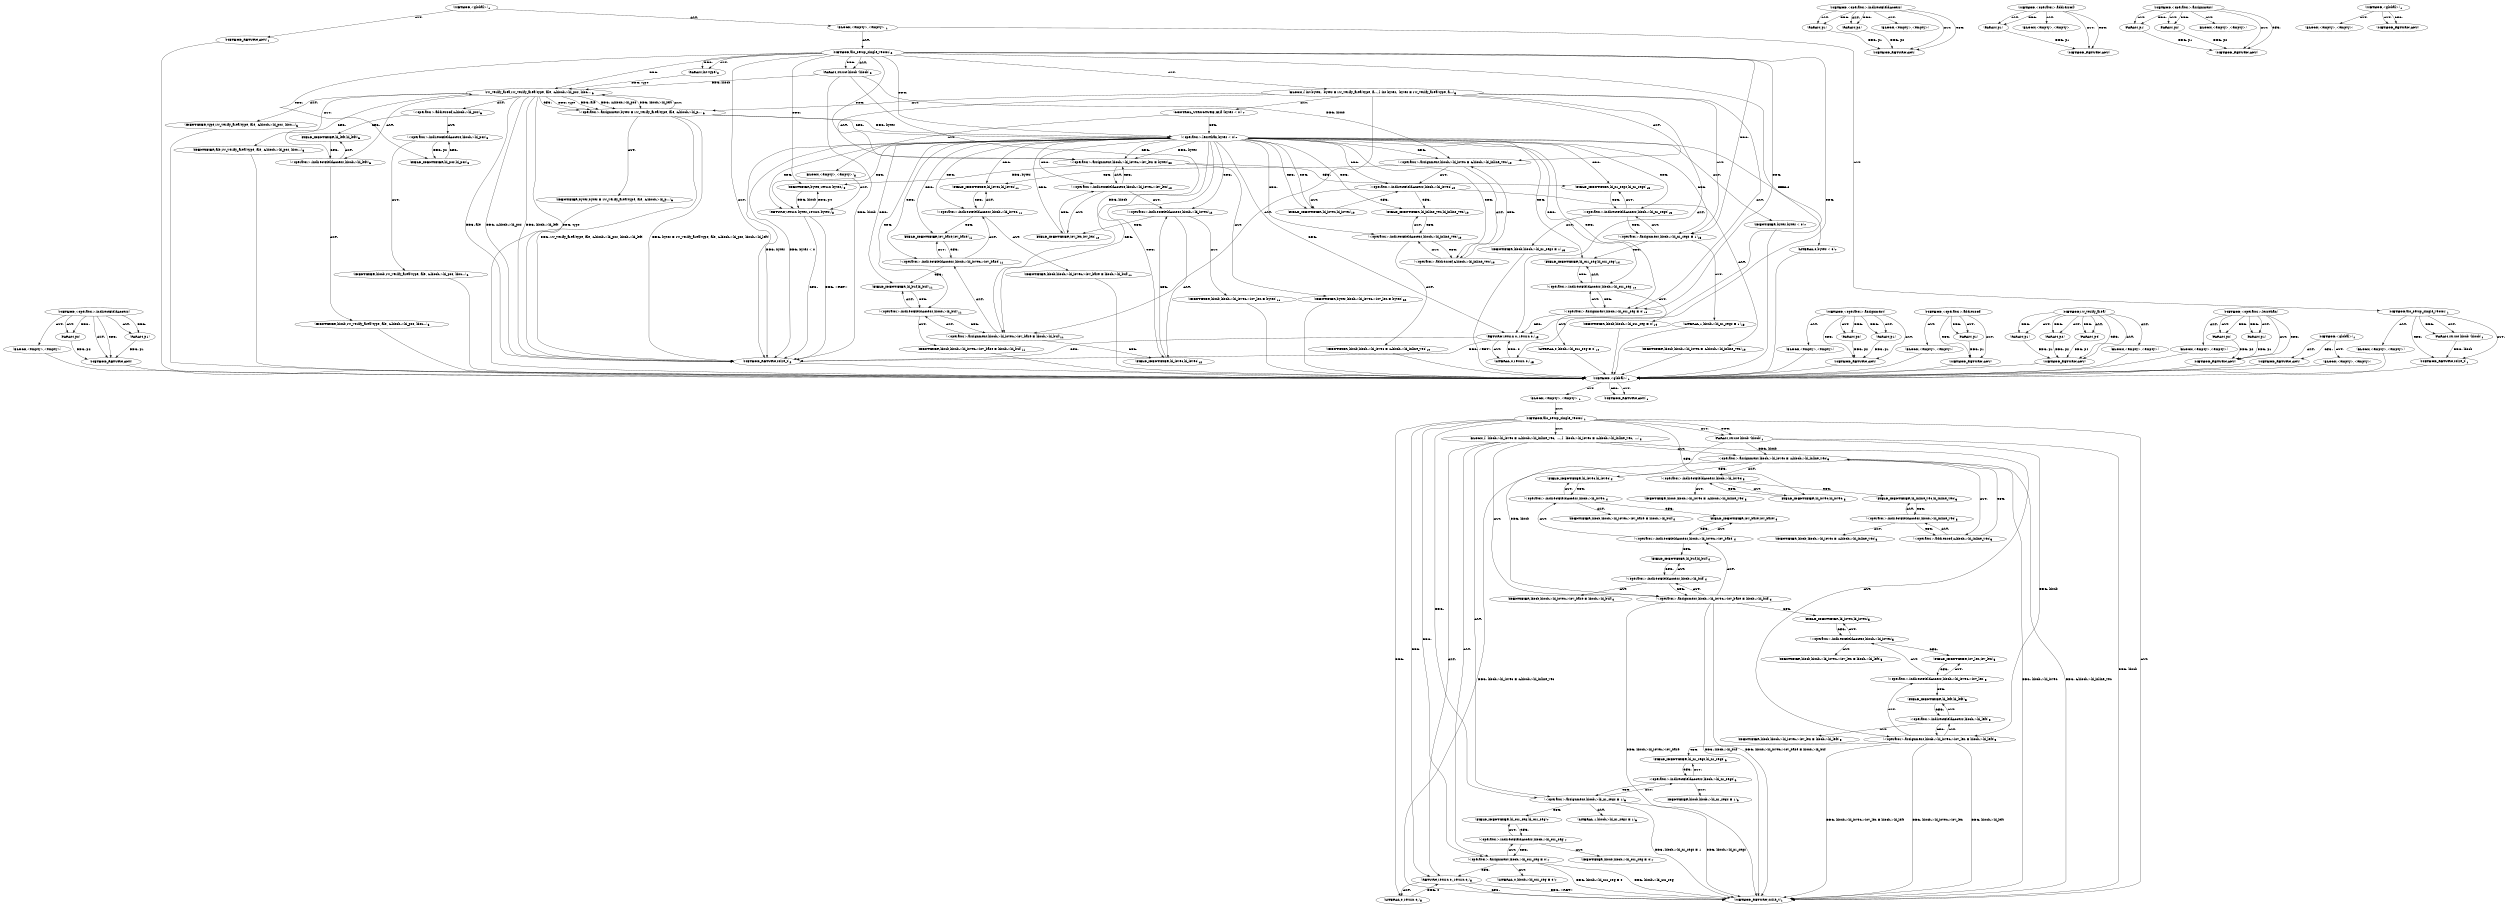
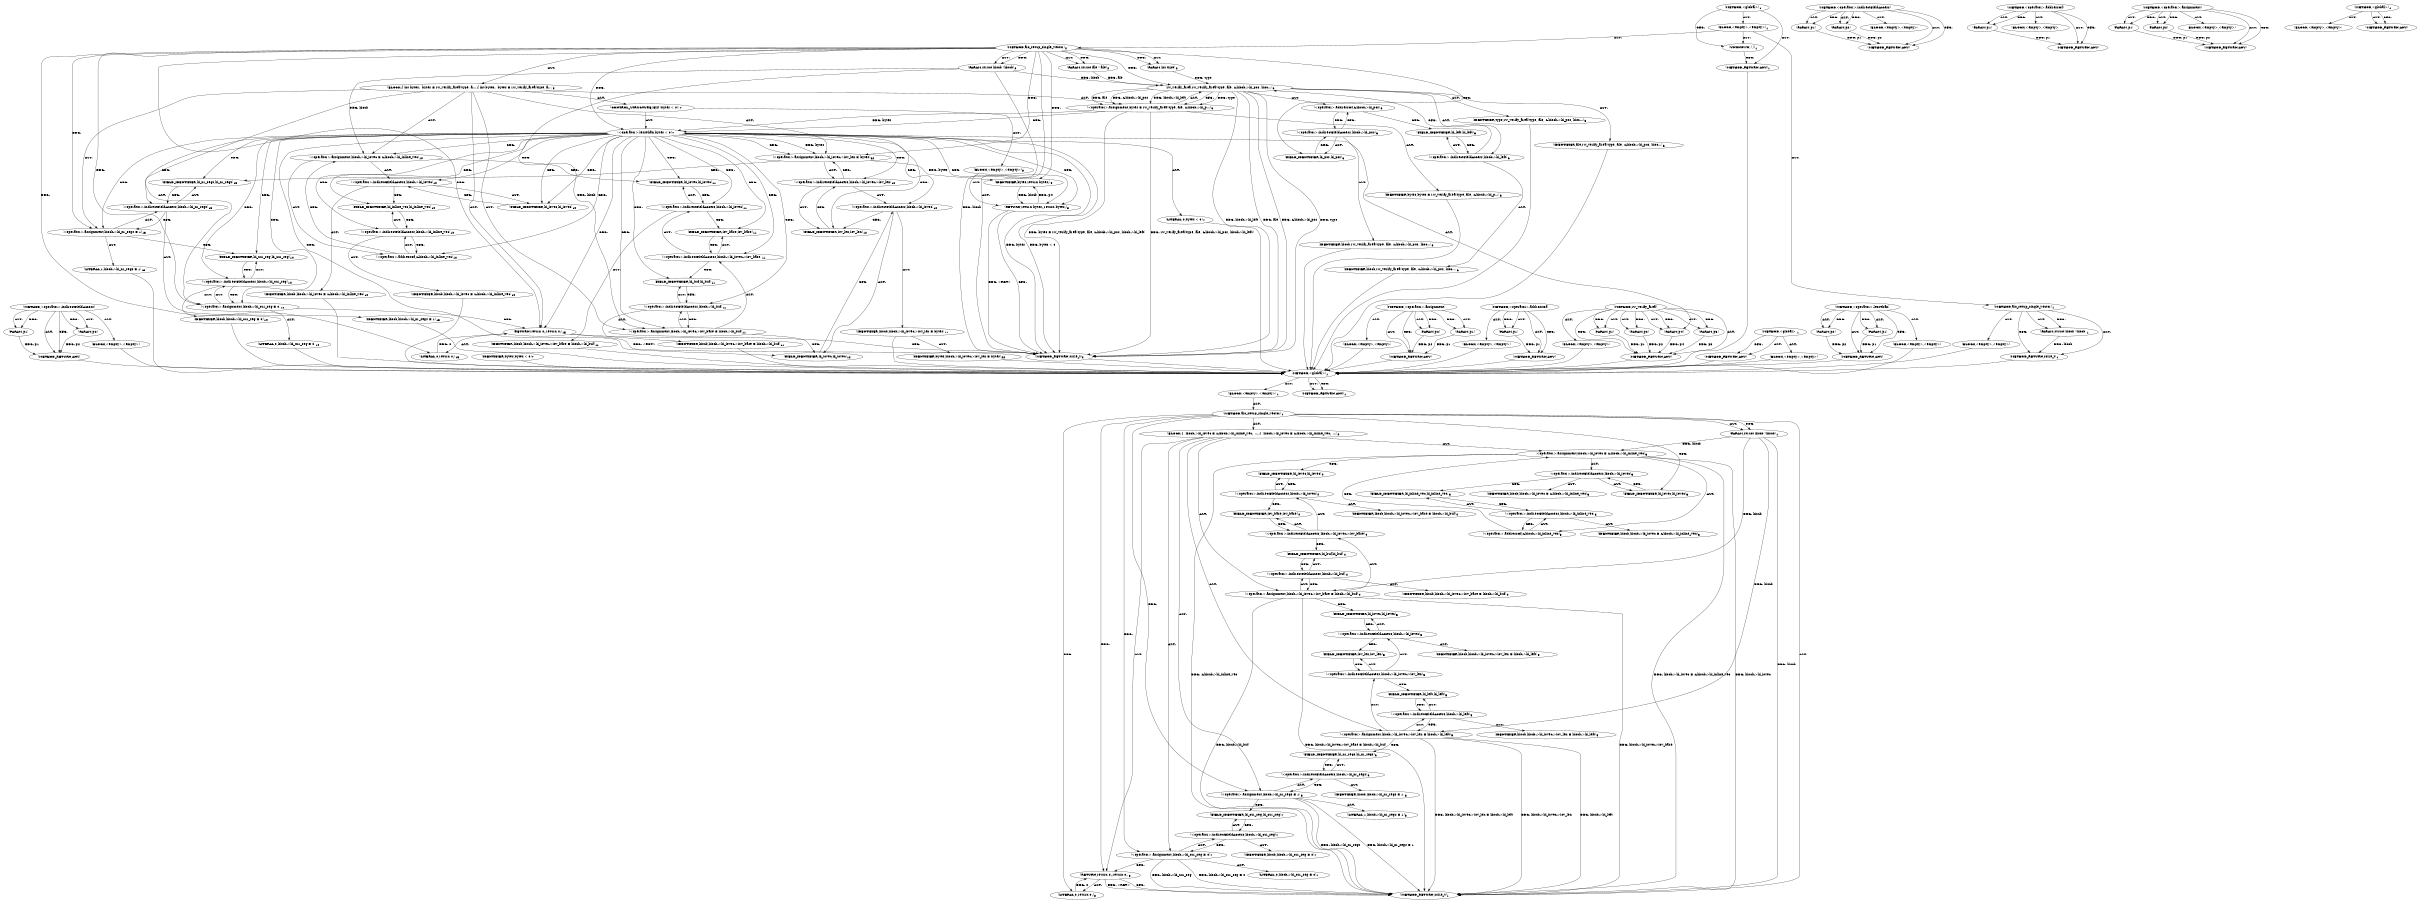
node "(UNKNOWN,),))": added
node "(PARAM,struct file * file)": added
edge "(<operator>.indirectFieldAccess,kiocb->ki_pos)" -> "(<operator>.addressOf,&kiocb->ki_pos)": added, label "CFG:"
edge "(<operator>.addressOf,&kiocb->ki_pos)" -> "(<operator>.indirectFieldAccess,kiocb->ki_pos)": label "AST: " -> "DDG: "
edge "(CONTROL_STRUCTURE,IF,if (bytes < 0))" -> "(<operator>.lessThan,bytes < 0)": label "CFG: " -> "AST: "
edge "(<operator>.lessThan,bytes < 0)" -> "(IDENTIFIER,bytes,bytes < 0)": now "(<operator>.lessThan,bytes < 0)" -> "(PARAM,p4)"
edge "(<operator>.indirectFieldAccess,kiocb->ki_pos)" -> "(FIELD_IDENTIFIER,ki_pos,ki_pos)": label "DDG: p2" -> "AST: "
edge "(FIELD_IDENTIFIER,ki_pos,ki_pos)" -> "(<operator>.indirectFieldAccess,kiocb->ki_pos)": label "CFG: " -> "CDG: "
edge "(<operator>.lessThan,bytes < 0)" -> "(LITERAL,0,bytes < 0)": label "DDG: 0" -> "AST: "
edge "(<operator>.assignment,kiocb->ki_iovec->iov_len = bytes)" -> "(IDENTIFIER,bytes,kiocb->ki_iovec->iov_len = bytes)": now "(IDENTIFIER,kiocb,kiocb->ki_iovec->iov_len = bytes)" -> "(IDENTIFIER,bytes,kiocb->ki_iovec->iov_len = bytes)"
node "(PARAM,p3)": added
